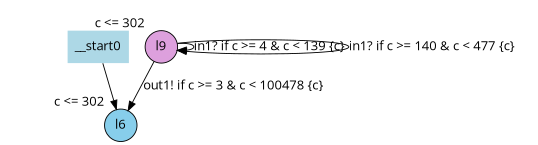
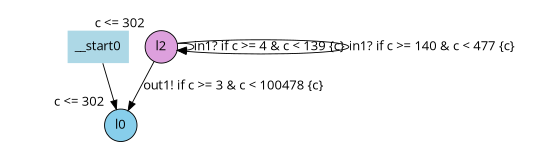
node "l9 c <= 302": label "l9 c <= 302" -> "l2 c <= 302"
node "l6 c <= 302": label "l6 c <= 302" -> "l0 c <= 302"
